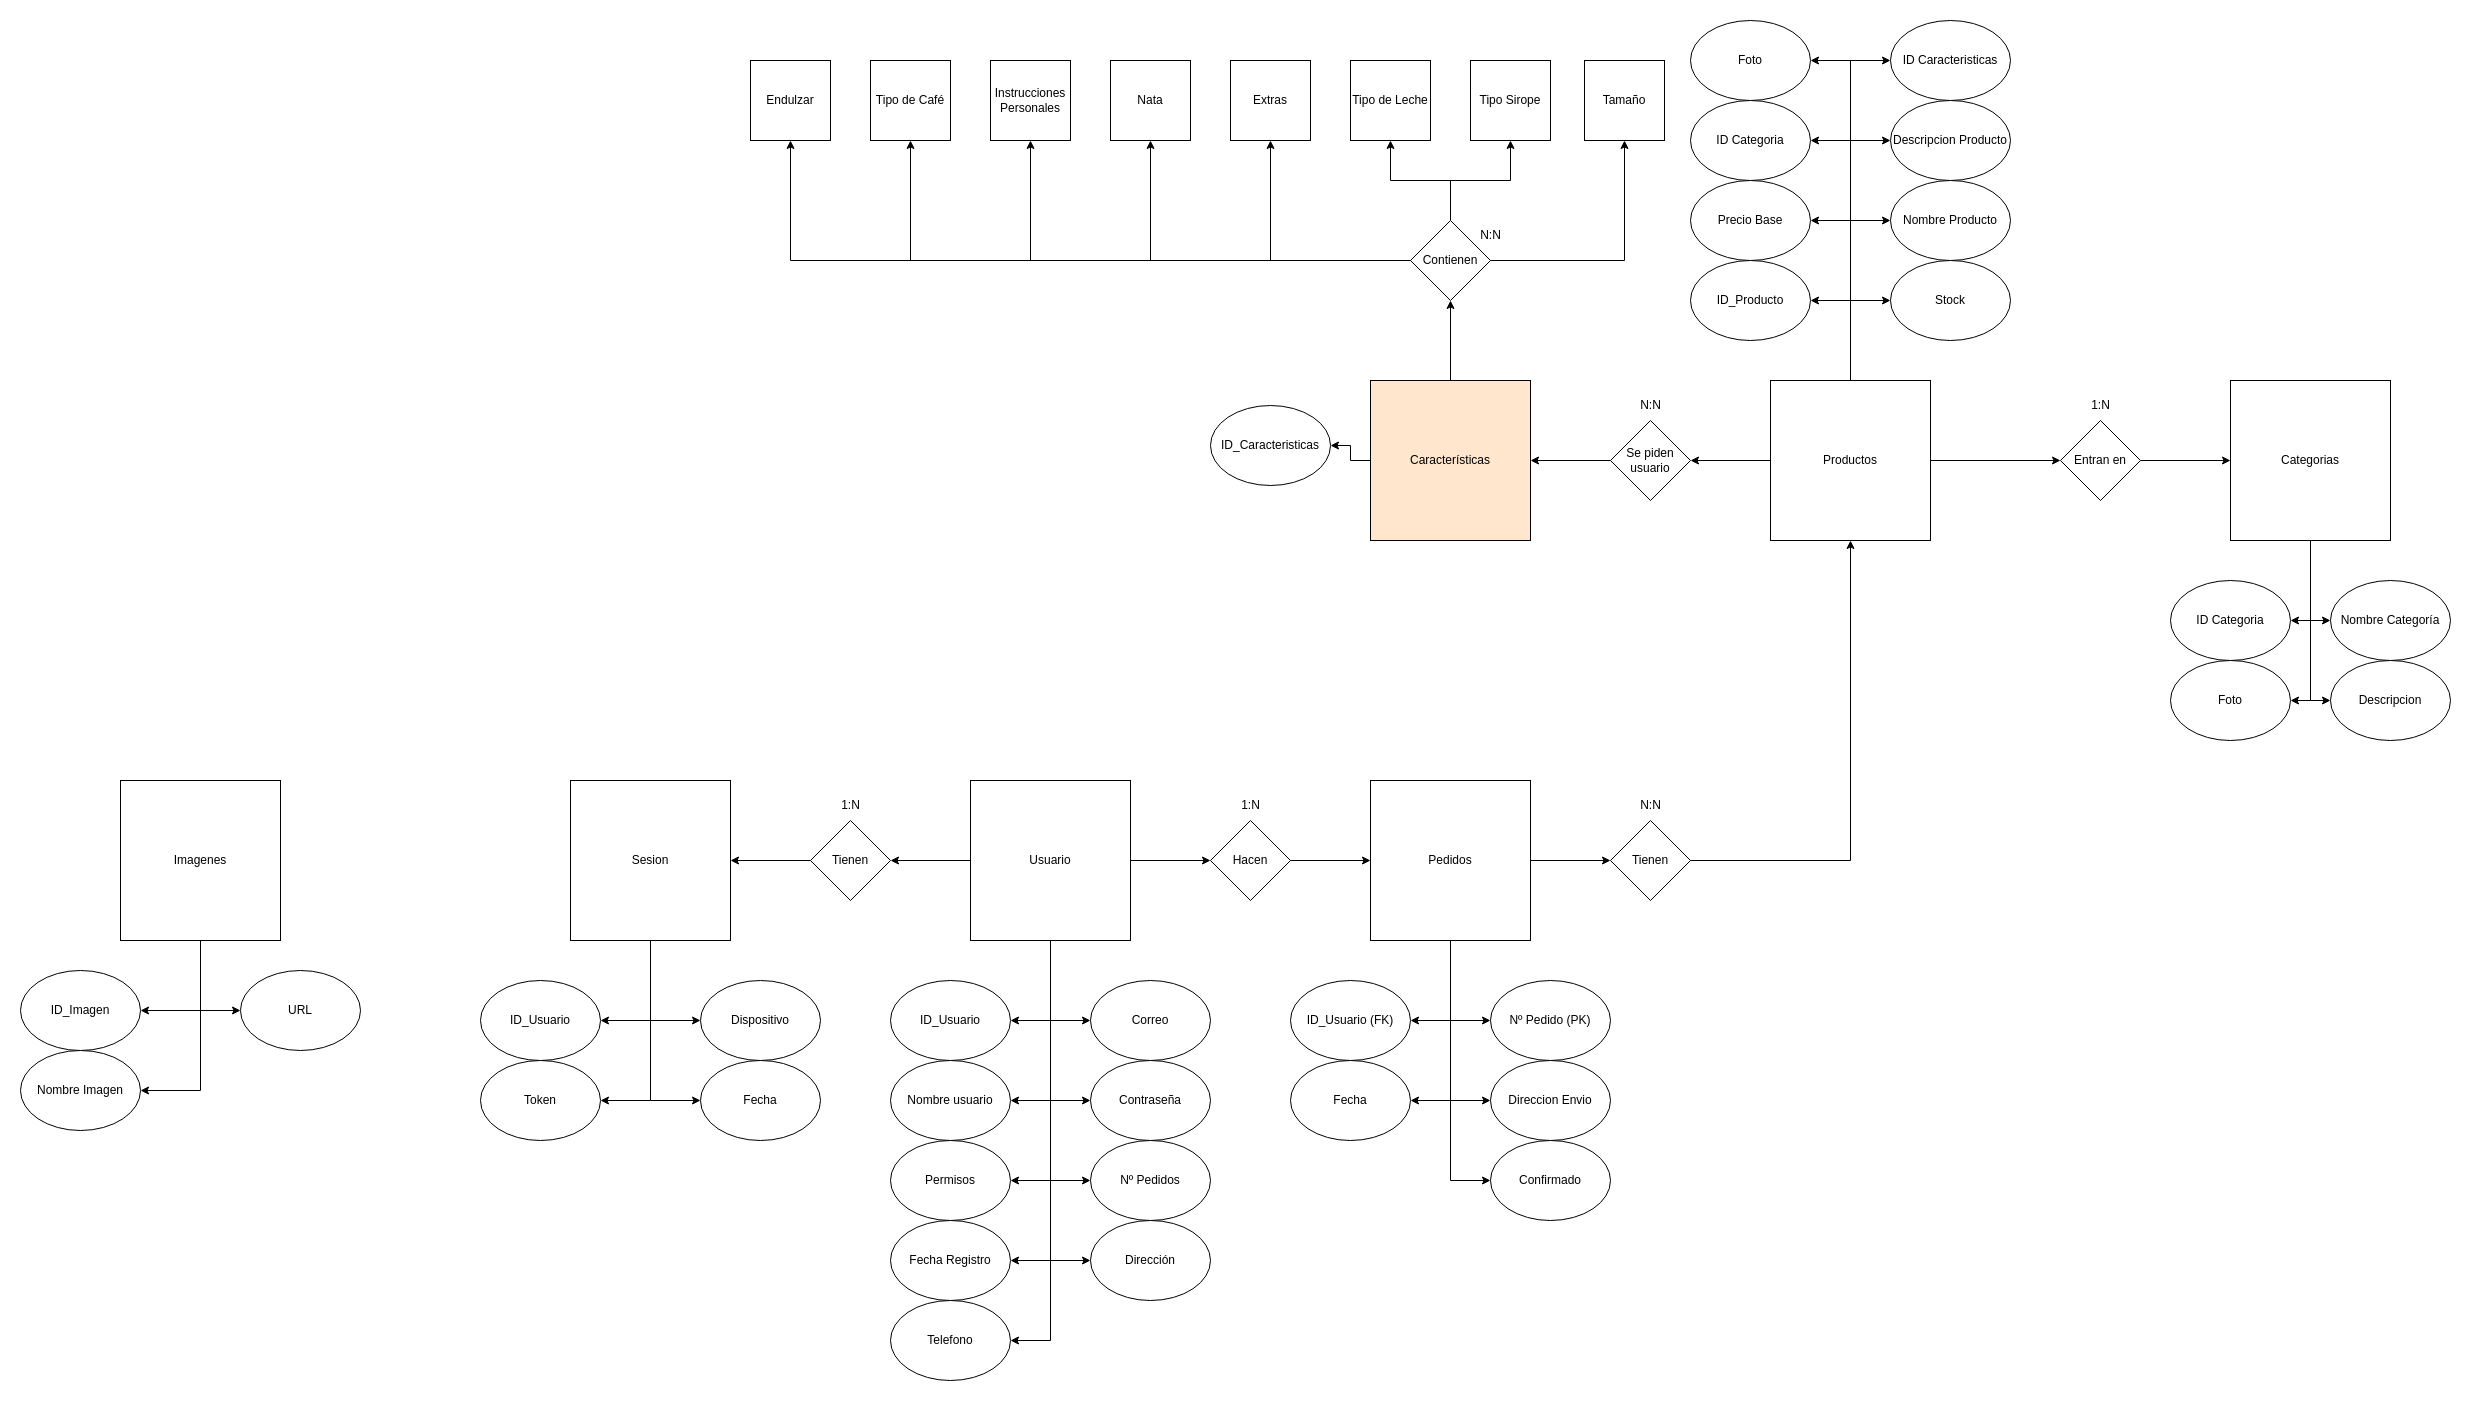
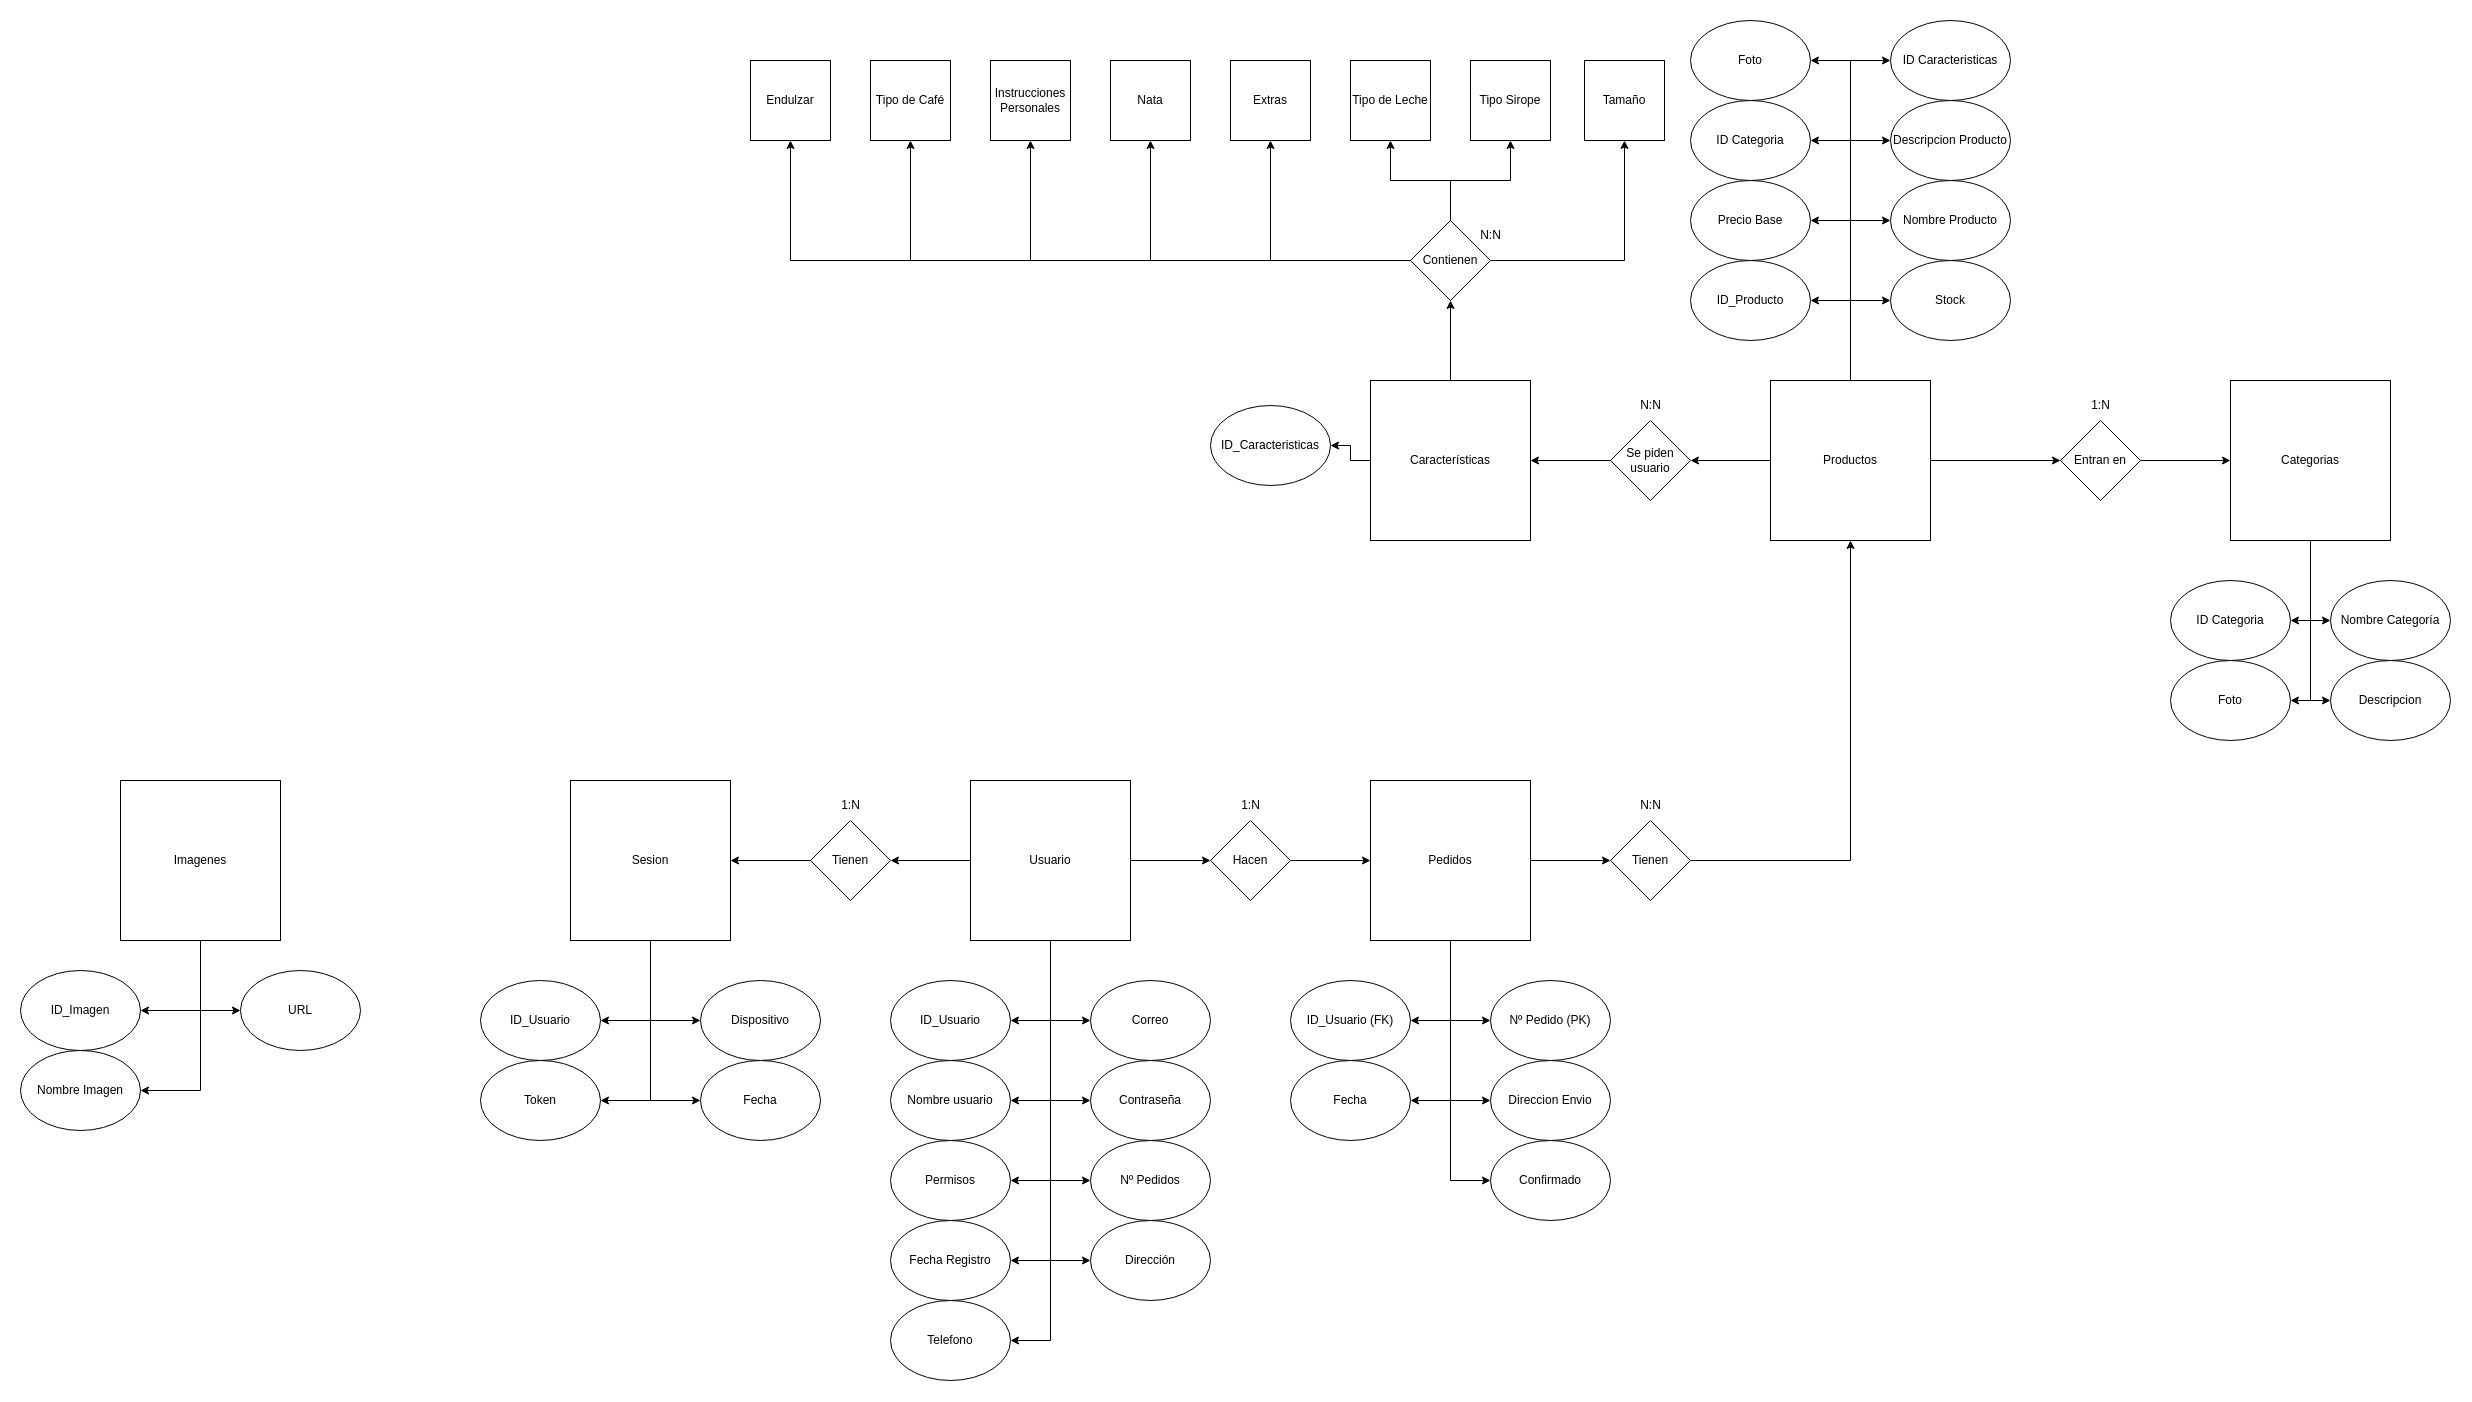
node "Características": fillcolor #ffe6cc -> #ffffff
